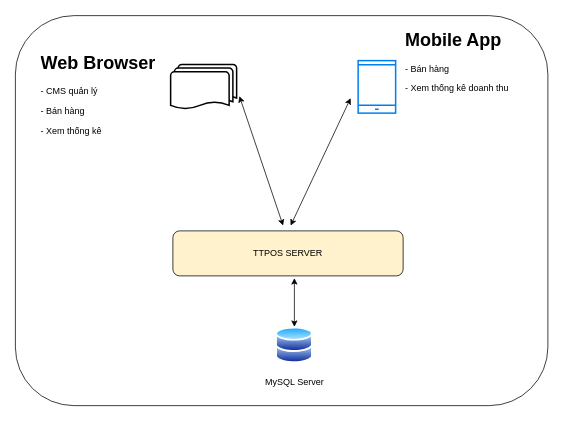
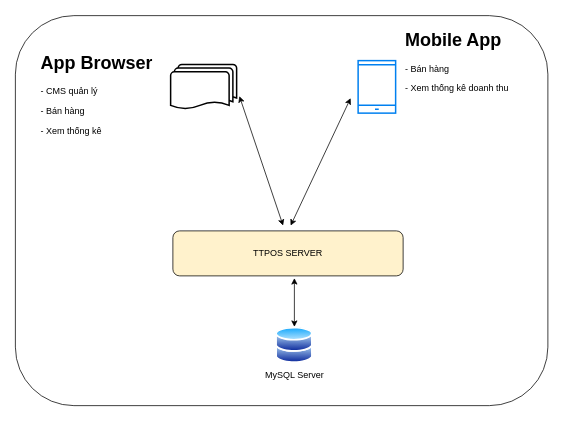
node "Web Browser- CMS quản lý - Bán hàng - Xem thống kê": label "Web Browser- CMS quản lý - Bán hàng - Xem thống kê" -> "App Browser- CMS quản lý - Bán hàng - Xem thống kê"
node "MySQL Server": moved (294, 382) -> (294, 375)
